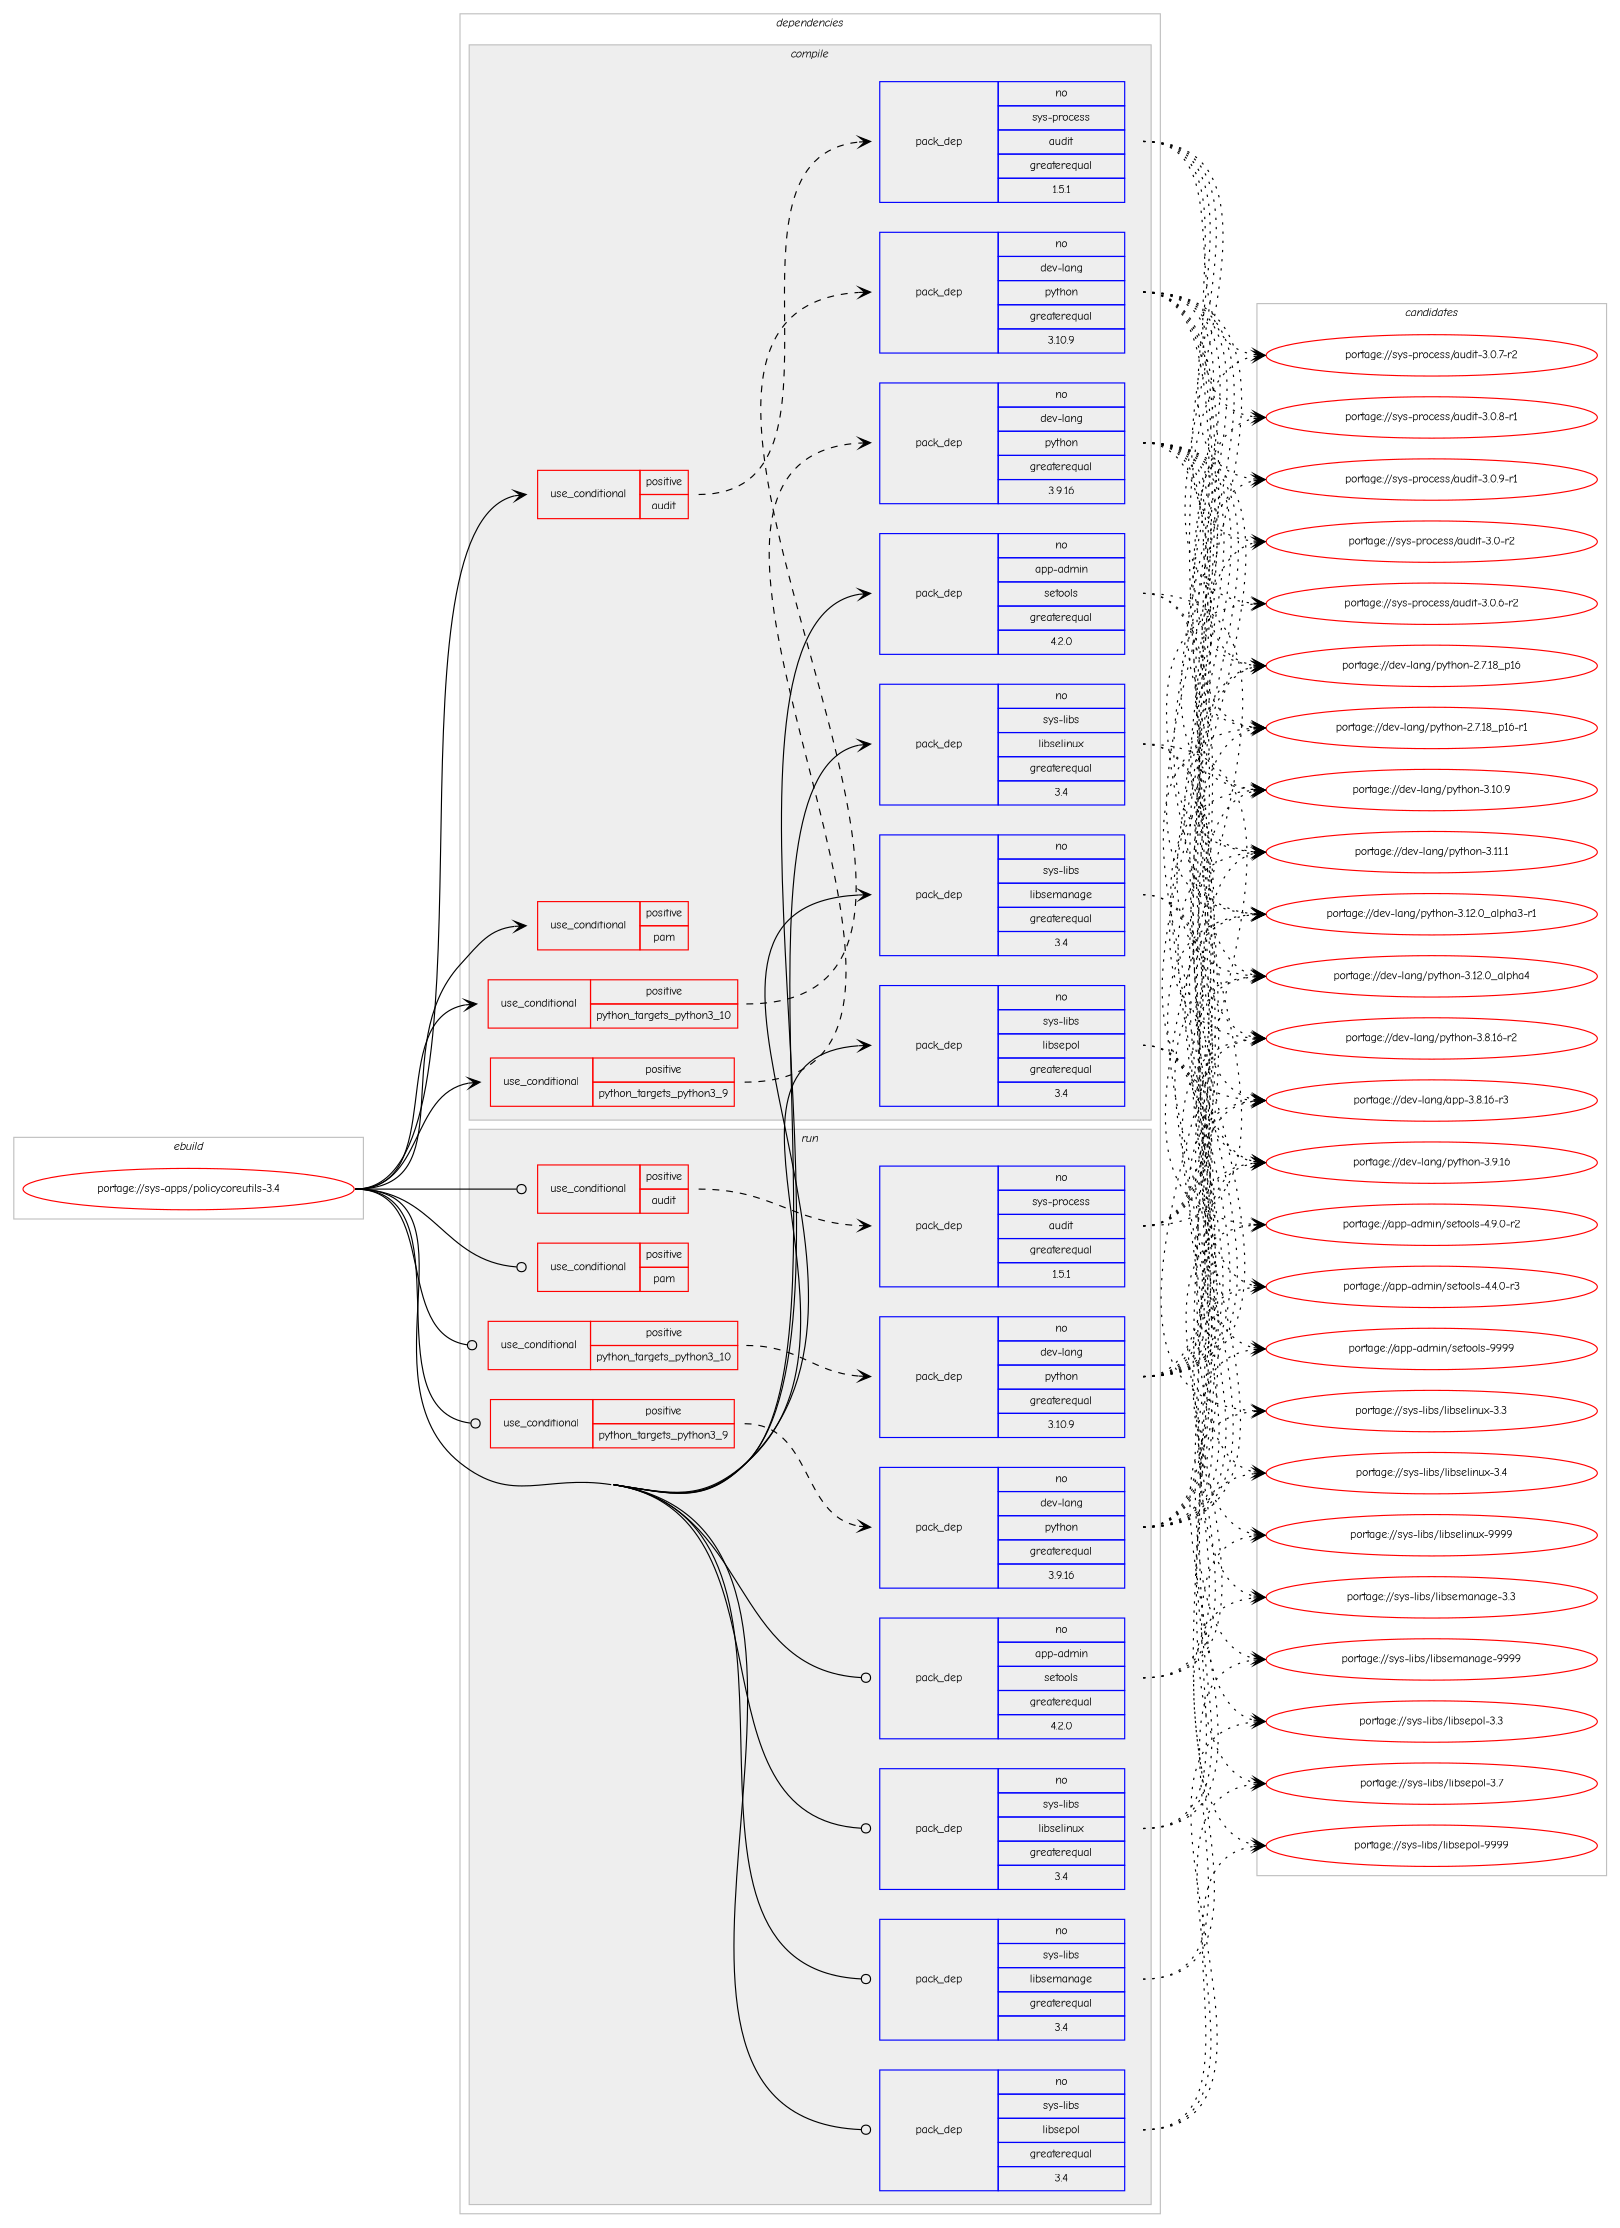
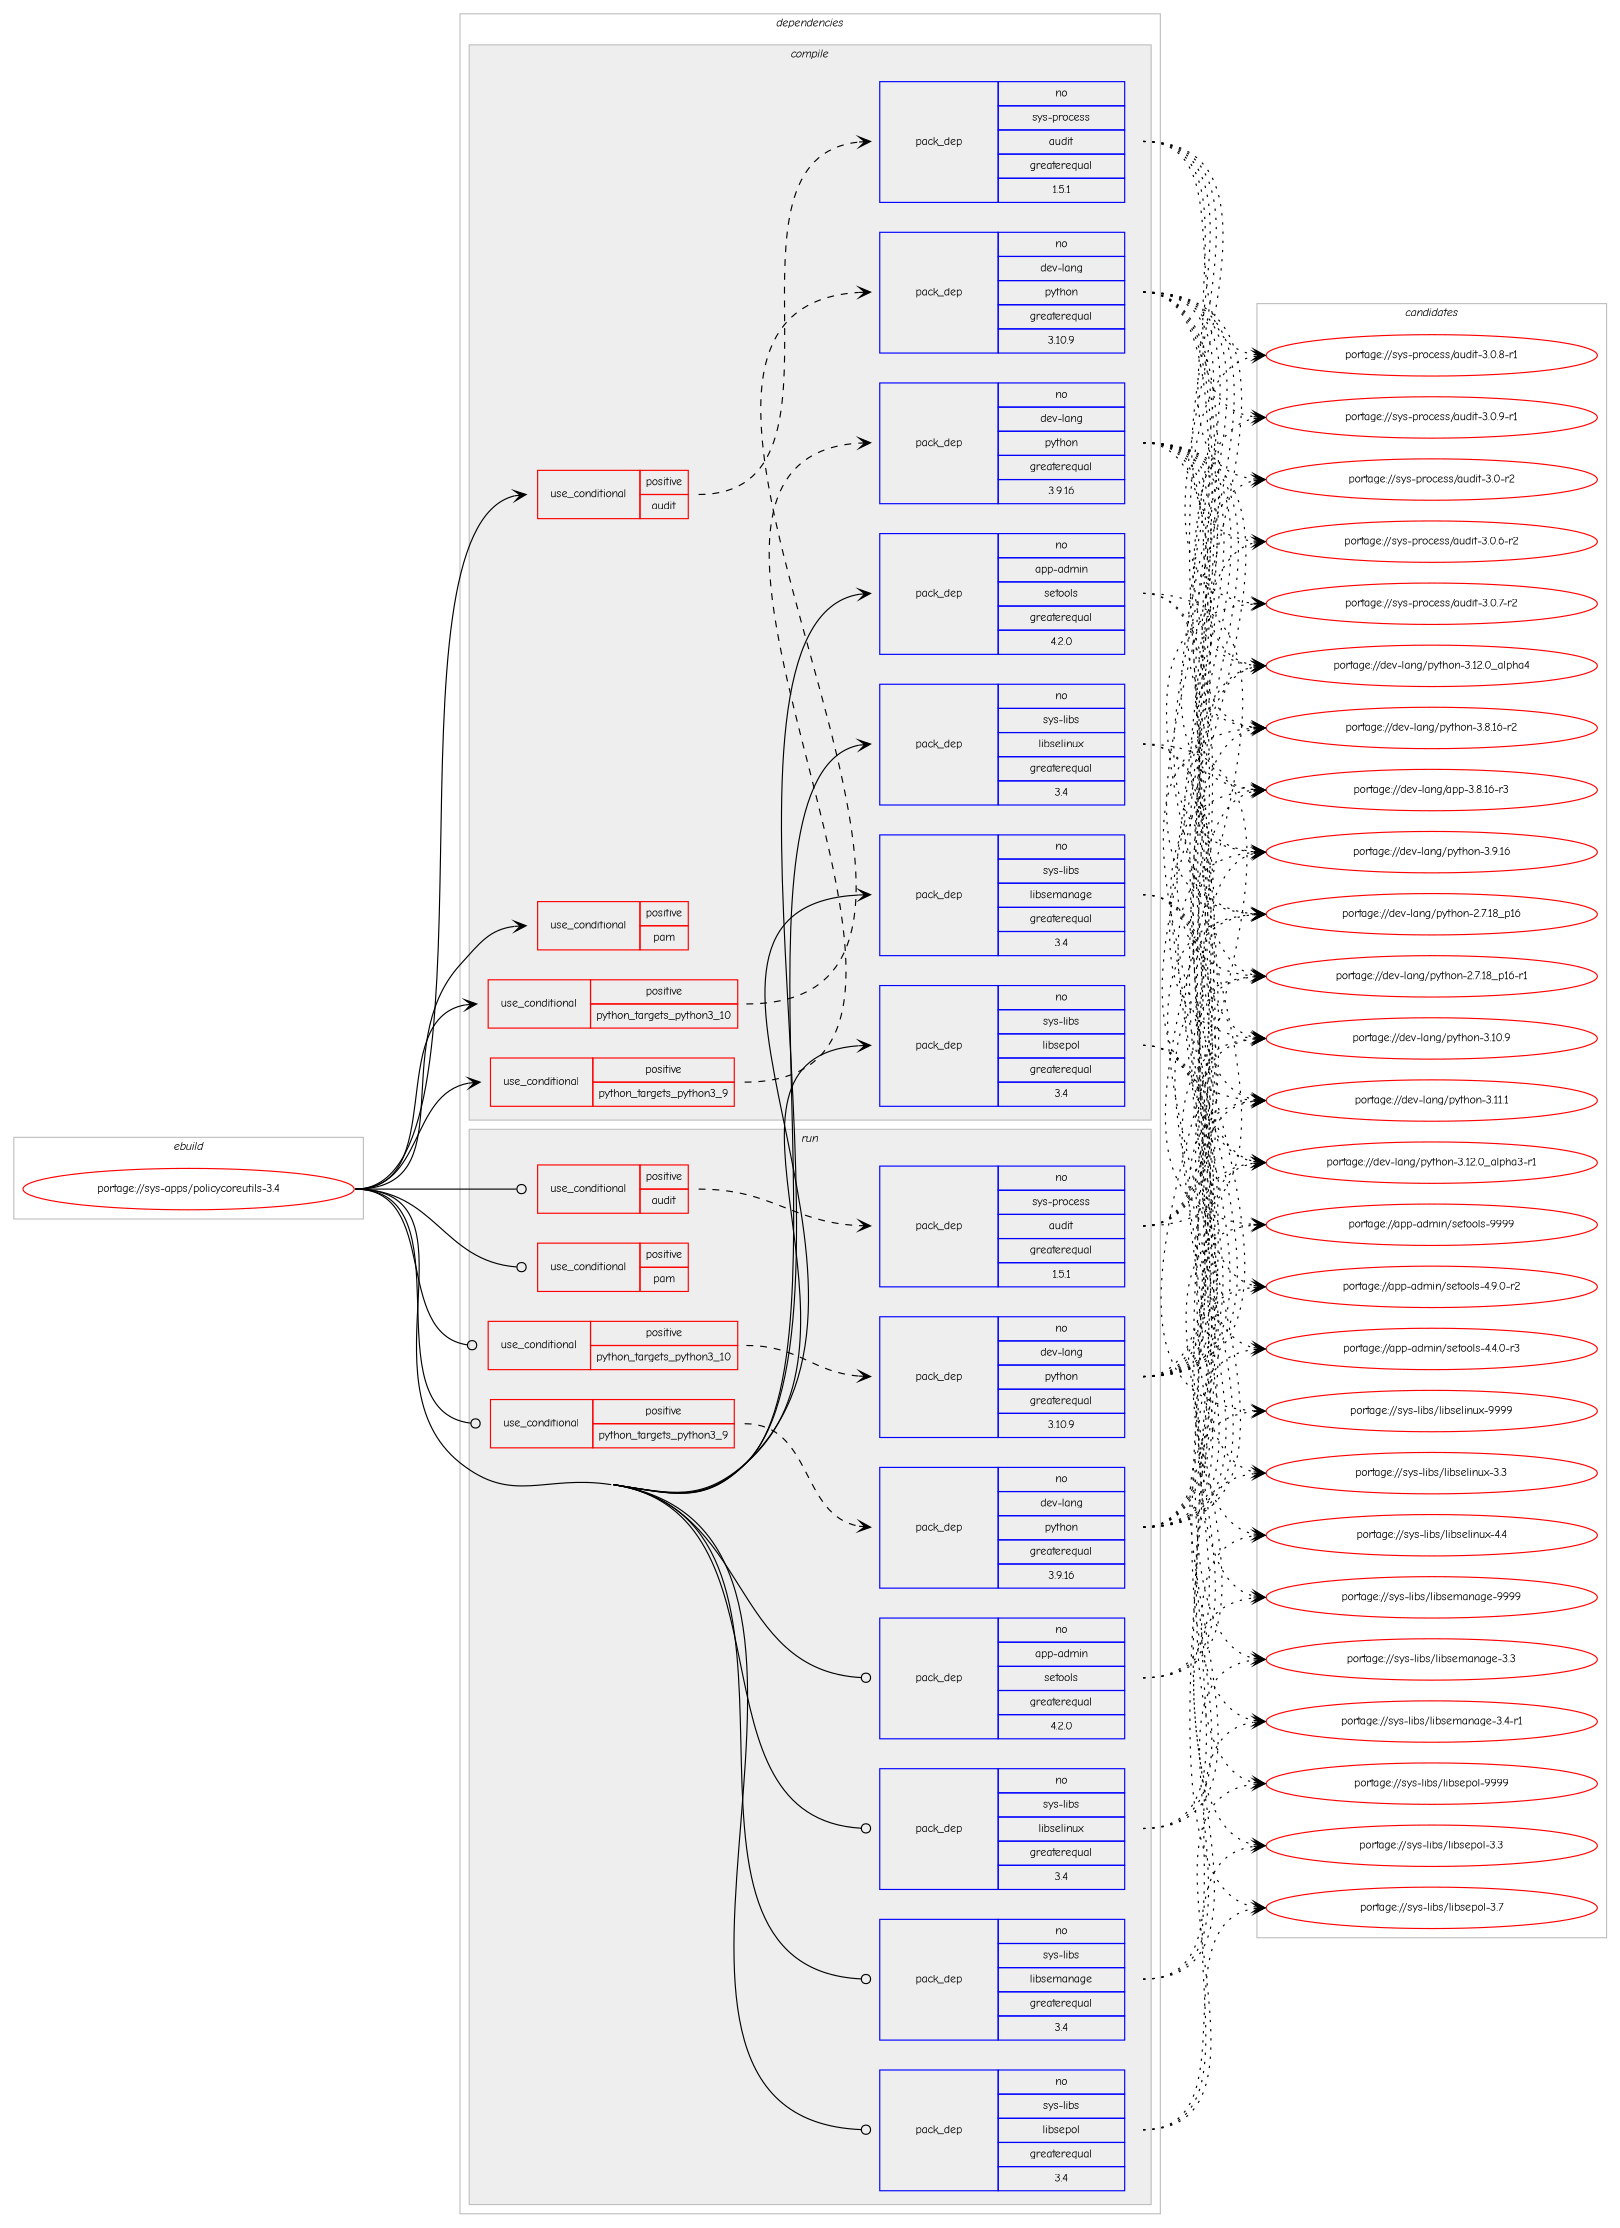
node "portage://sys-libs/libselinux-3.4": label "portage://sys-libs/libselinux-3.4" -> "portage://sys-libs/libselinux-4.4"
node "portage://sys-libs/libsemanage-3.4-r1": added
